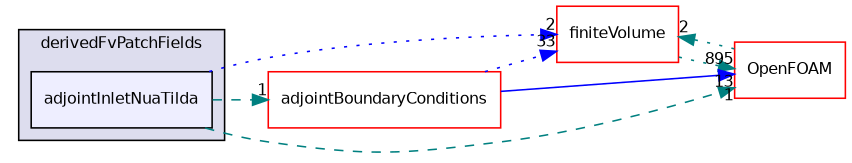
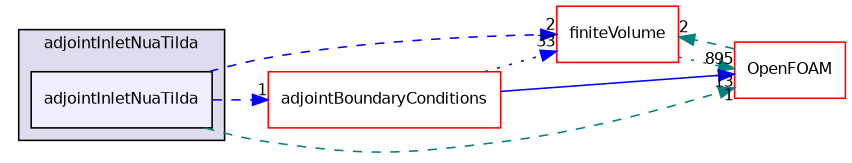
cluster "derivedFvPatchFields": label "derivedFvPatchFields" -> "adjointInletNuaTilda"
edge "adjointInletNuaTilda" -> "finiteVolume": style dotted -> dashed
edge "OpenFOAM" -> "finiteVolume": style dotted -> dashed
edge "adjointInletNuaTilda" -> "adjointBoundaryConditions": color teal -> blue
